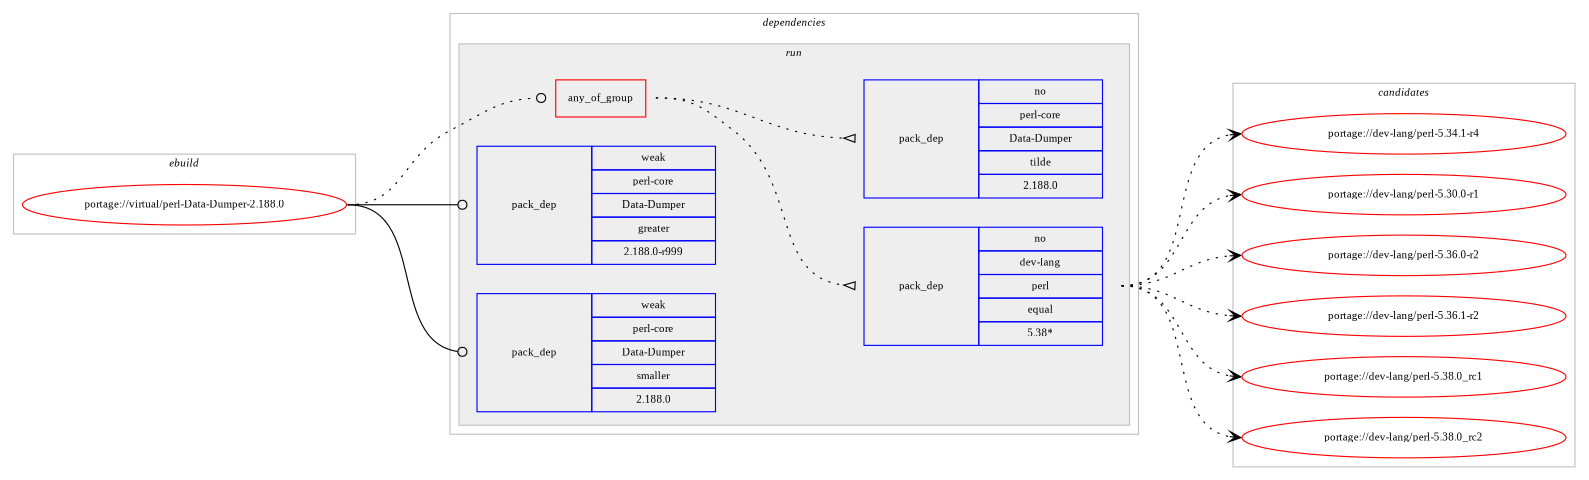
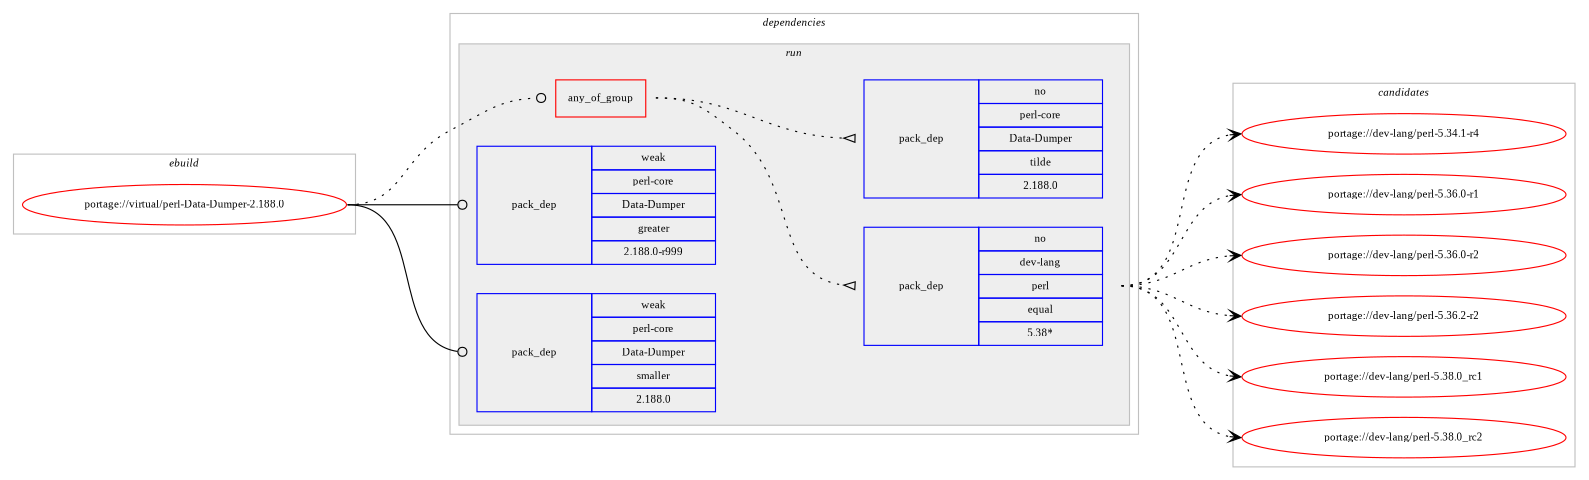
node "portage://dev-lang/perl-5.30.0-r1": label "portage://dev-lang/perl-5.30.0-r1" -> "portage://dev-lang/perl-5.36.0-r1"
node "portage://dev-lang/perl-5.36.1-r2": label "portage://dev-lang/perl-5.36.1-r2" -> "portage://dev-lang/perl-5.36.2-r2"
